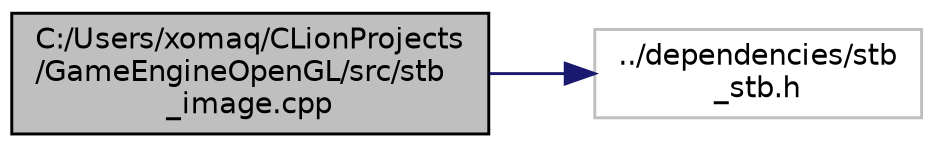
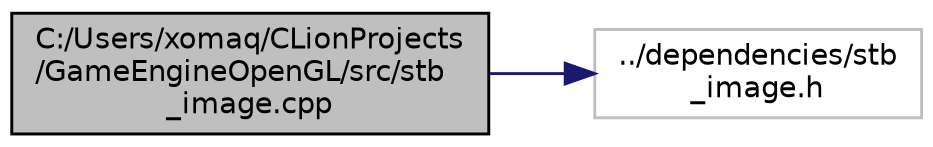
node "../dependencies/stb _stb.h": label "../dependencies/stb _stb.h" -> "../dependencies/stb _image.h"
